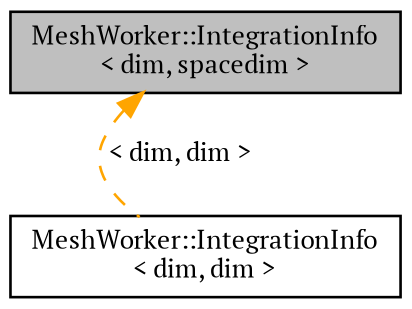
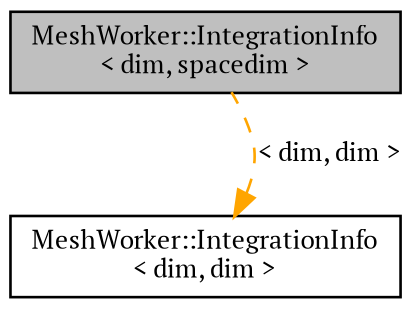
edge "MeshWorker::IntegrationInfo < dim, dim >" -> "MeshWorker::IntegrationInfo < dim, spacedim >": reversed
